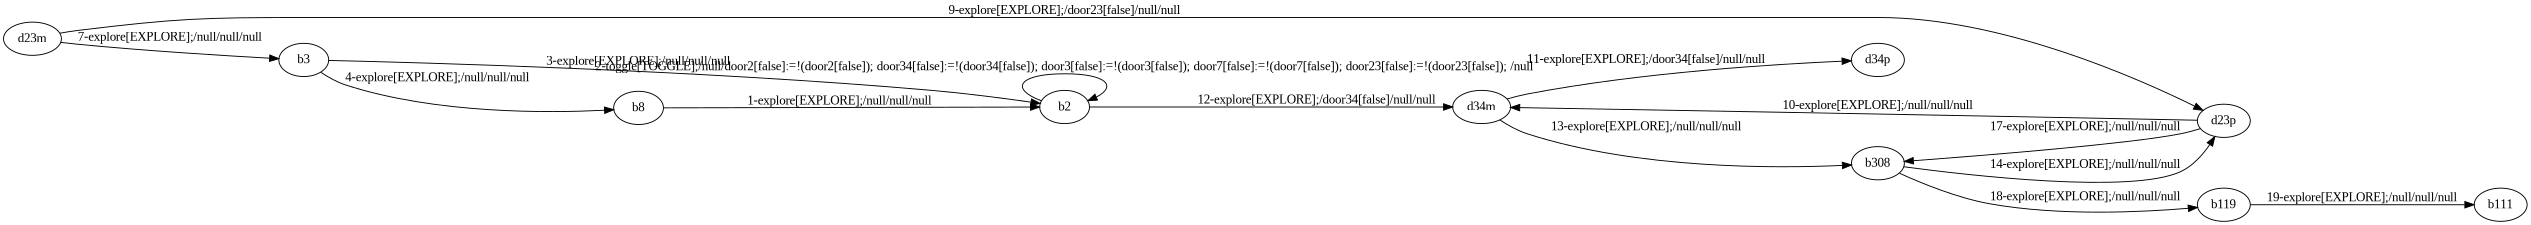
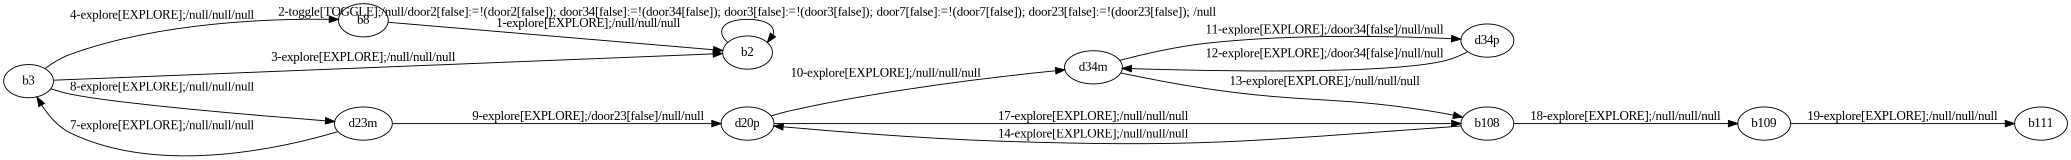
edge "b2" -> "d34m": now "d34p" -> "d34m"
edge "b3" -> "d23m": added, label "8-explore[EXPLORE];/null/null/null"
node "d23p": label "d23p" -> "d20p"
node "b308": label "b308" -> "b108"
node "b119": label "b119" -> "b109"
